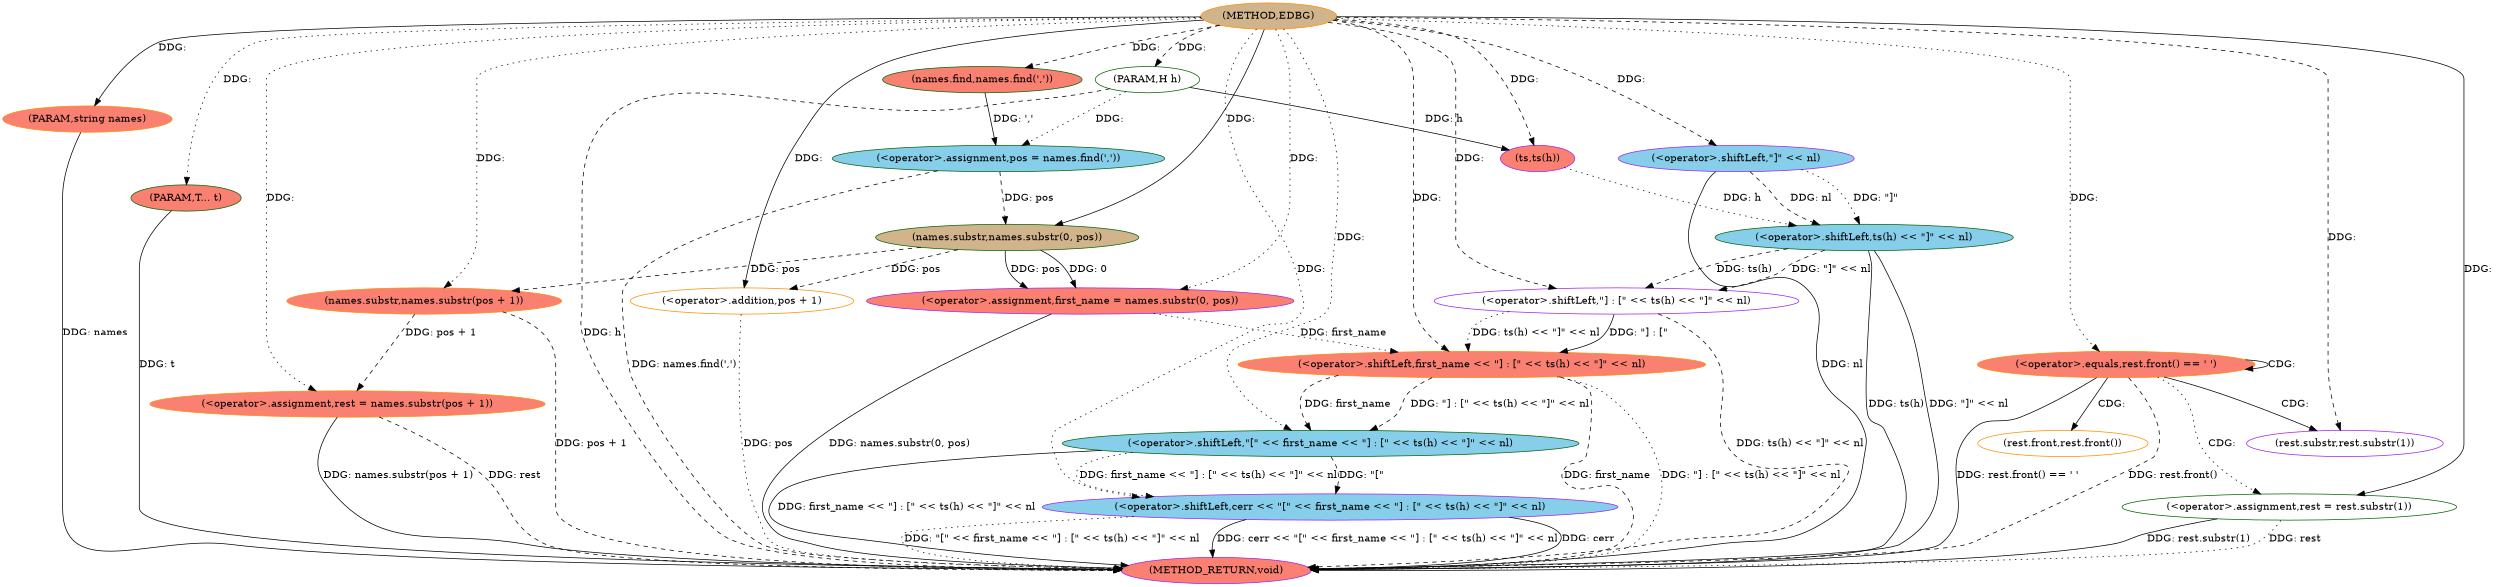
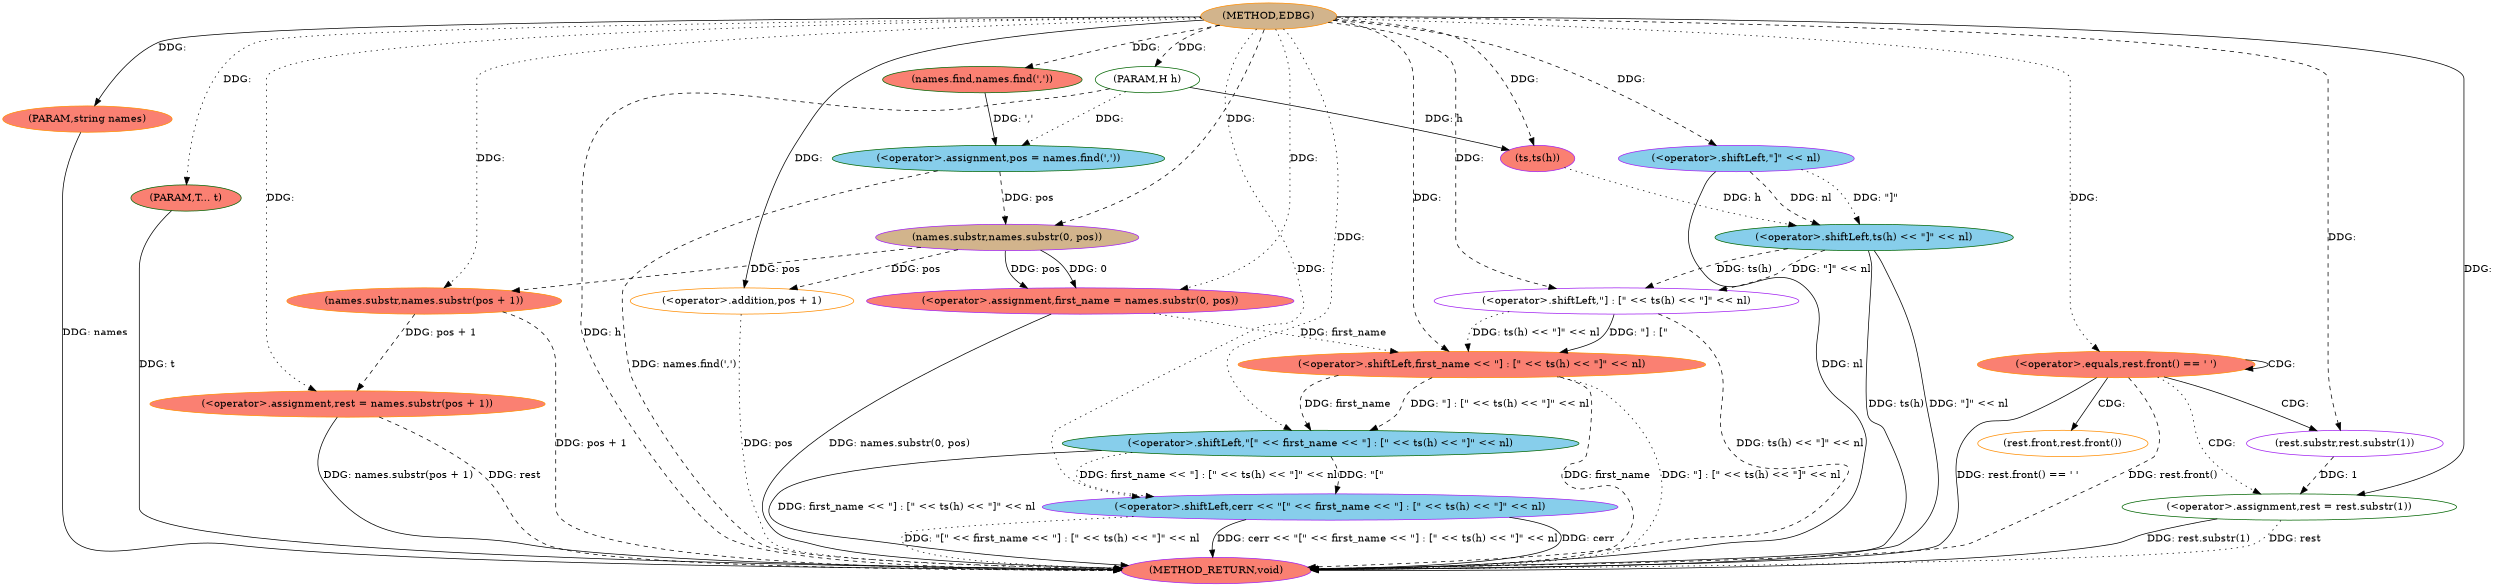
edge "(METHOD,EDBG)" -> "(names.substr,names.substr(0, pos))": style solid -> dashed
node "(names.substr,names.substr(0, pos))": color darkgreen -> purple
edge "(rest.substr,rest.substr(1))" -> "(<operator>.assignment,rest = rest.substr(1))": added, label "DDG: 1"
